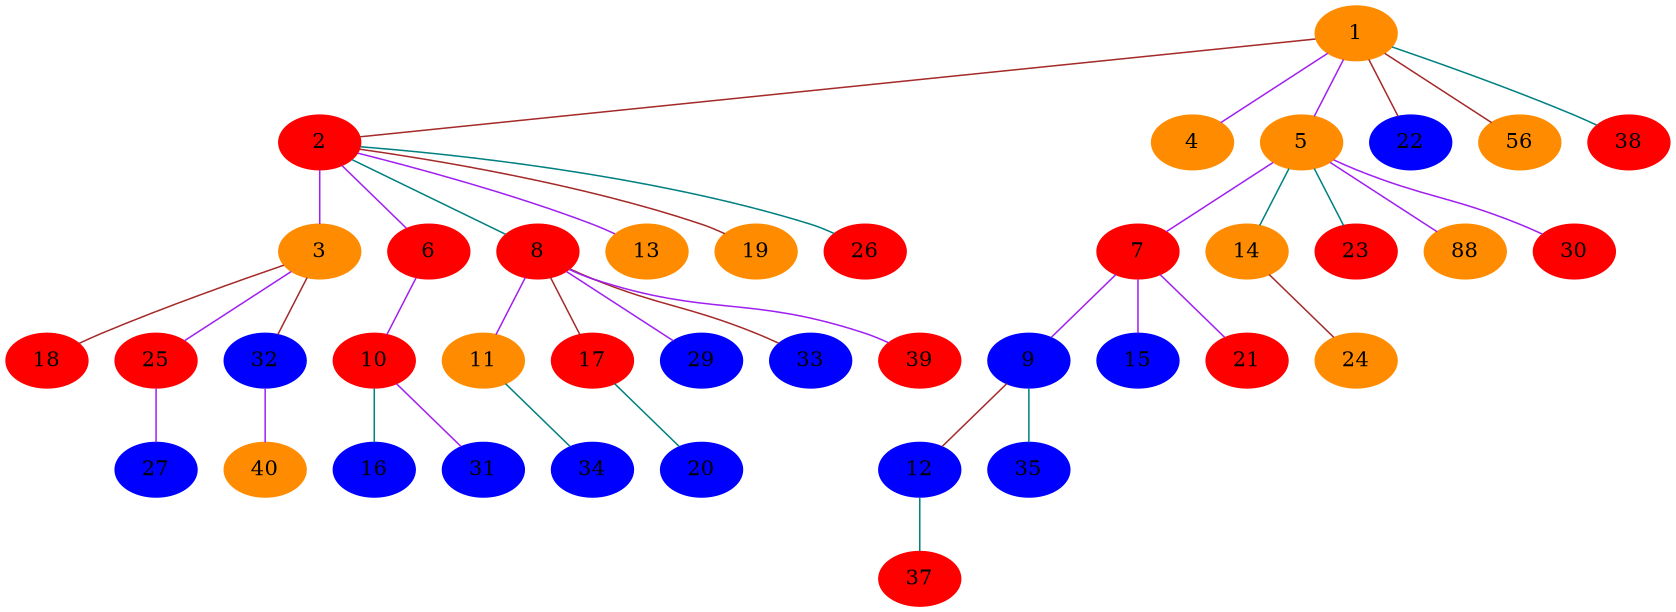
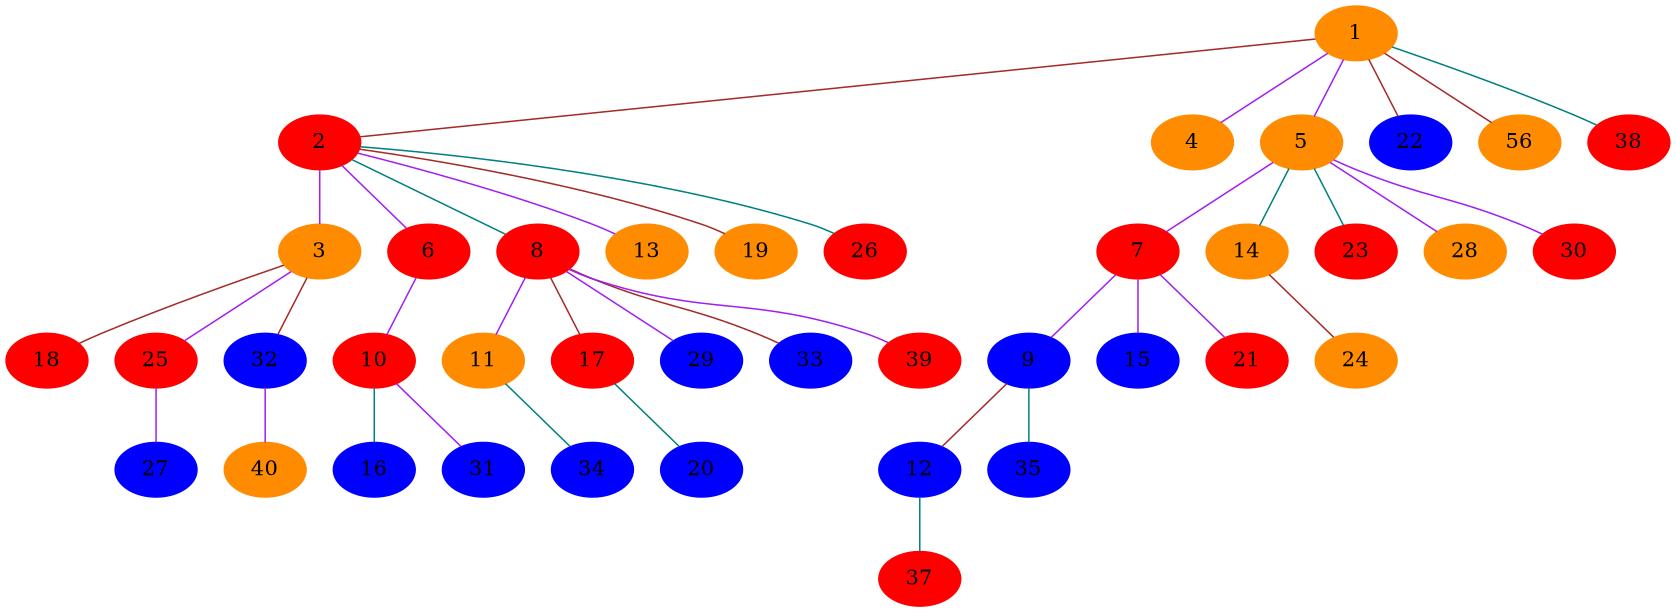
node "88": label "88" -> "28"
